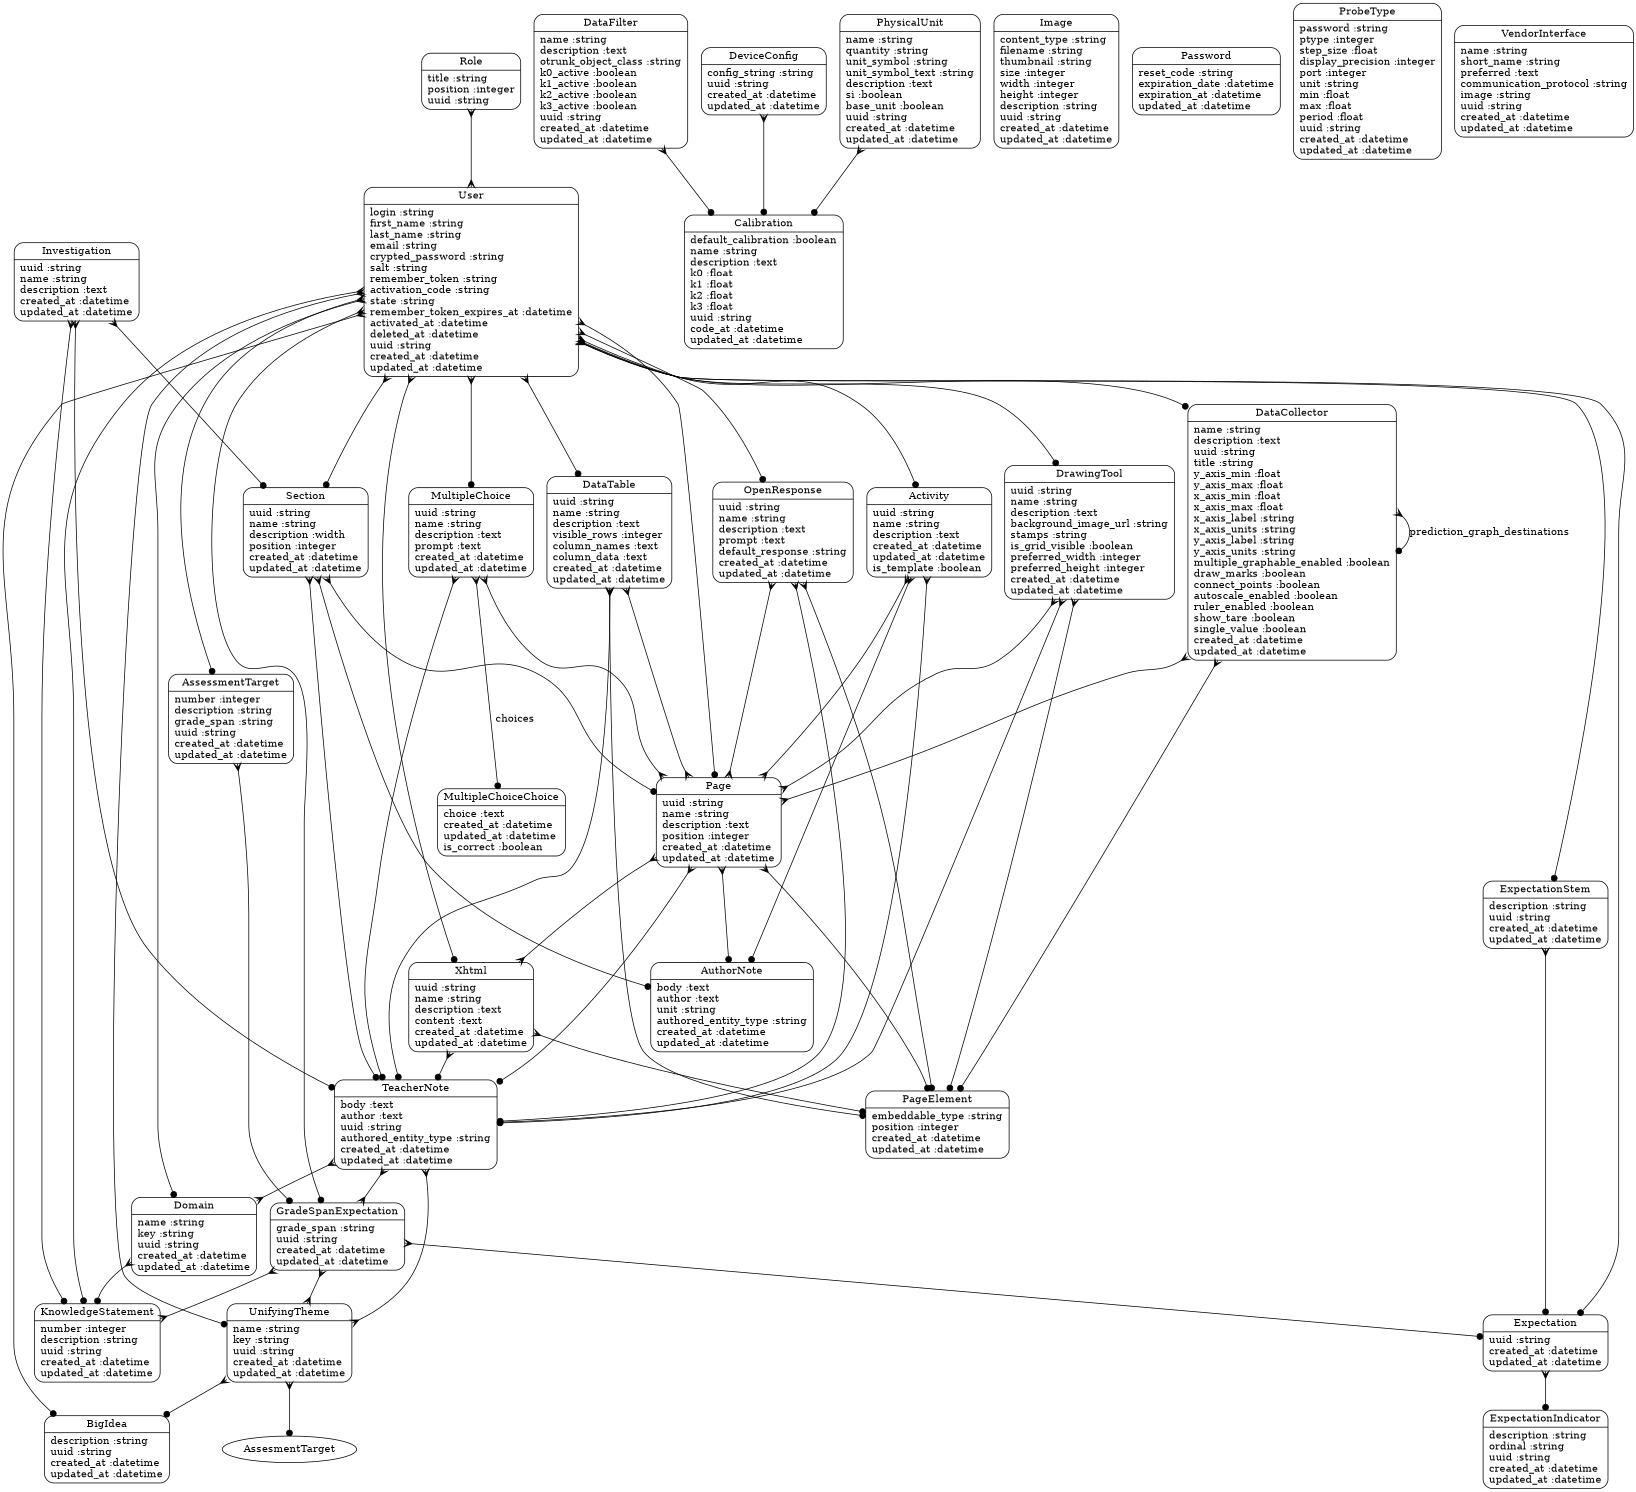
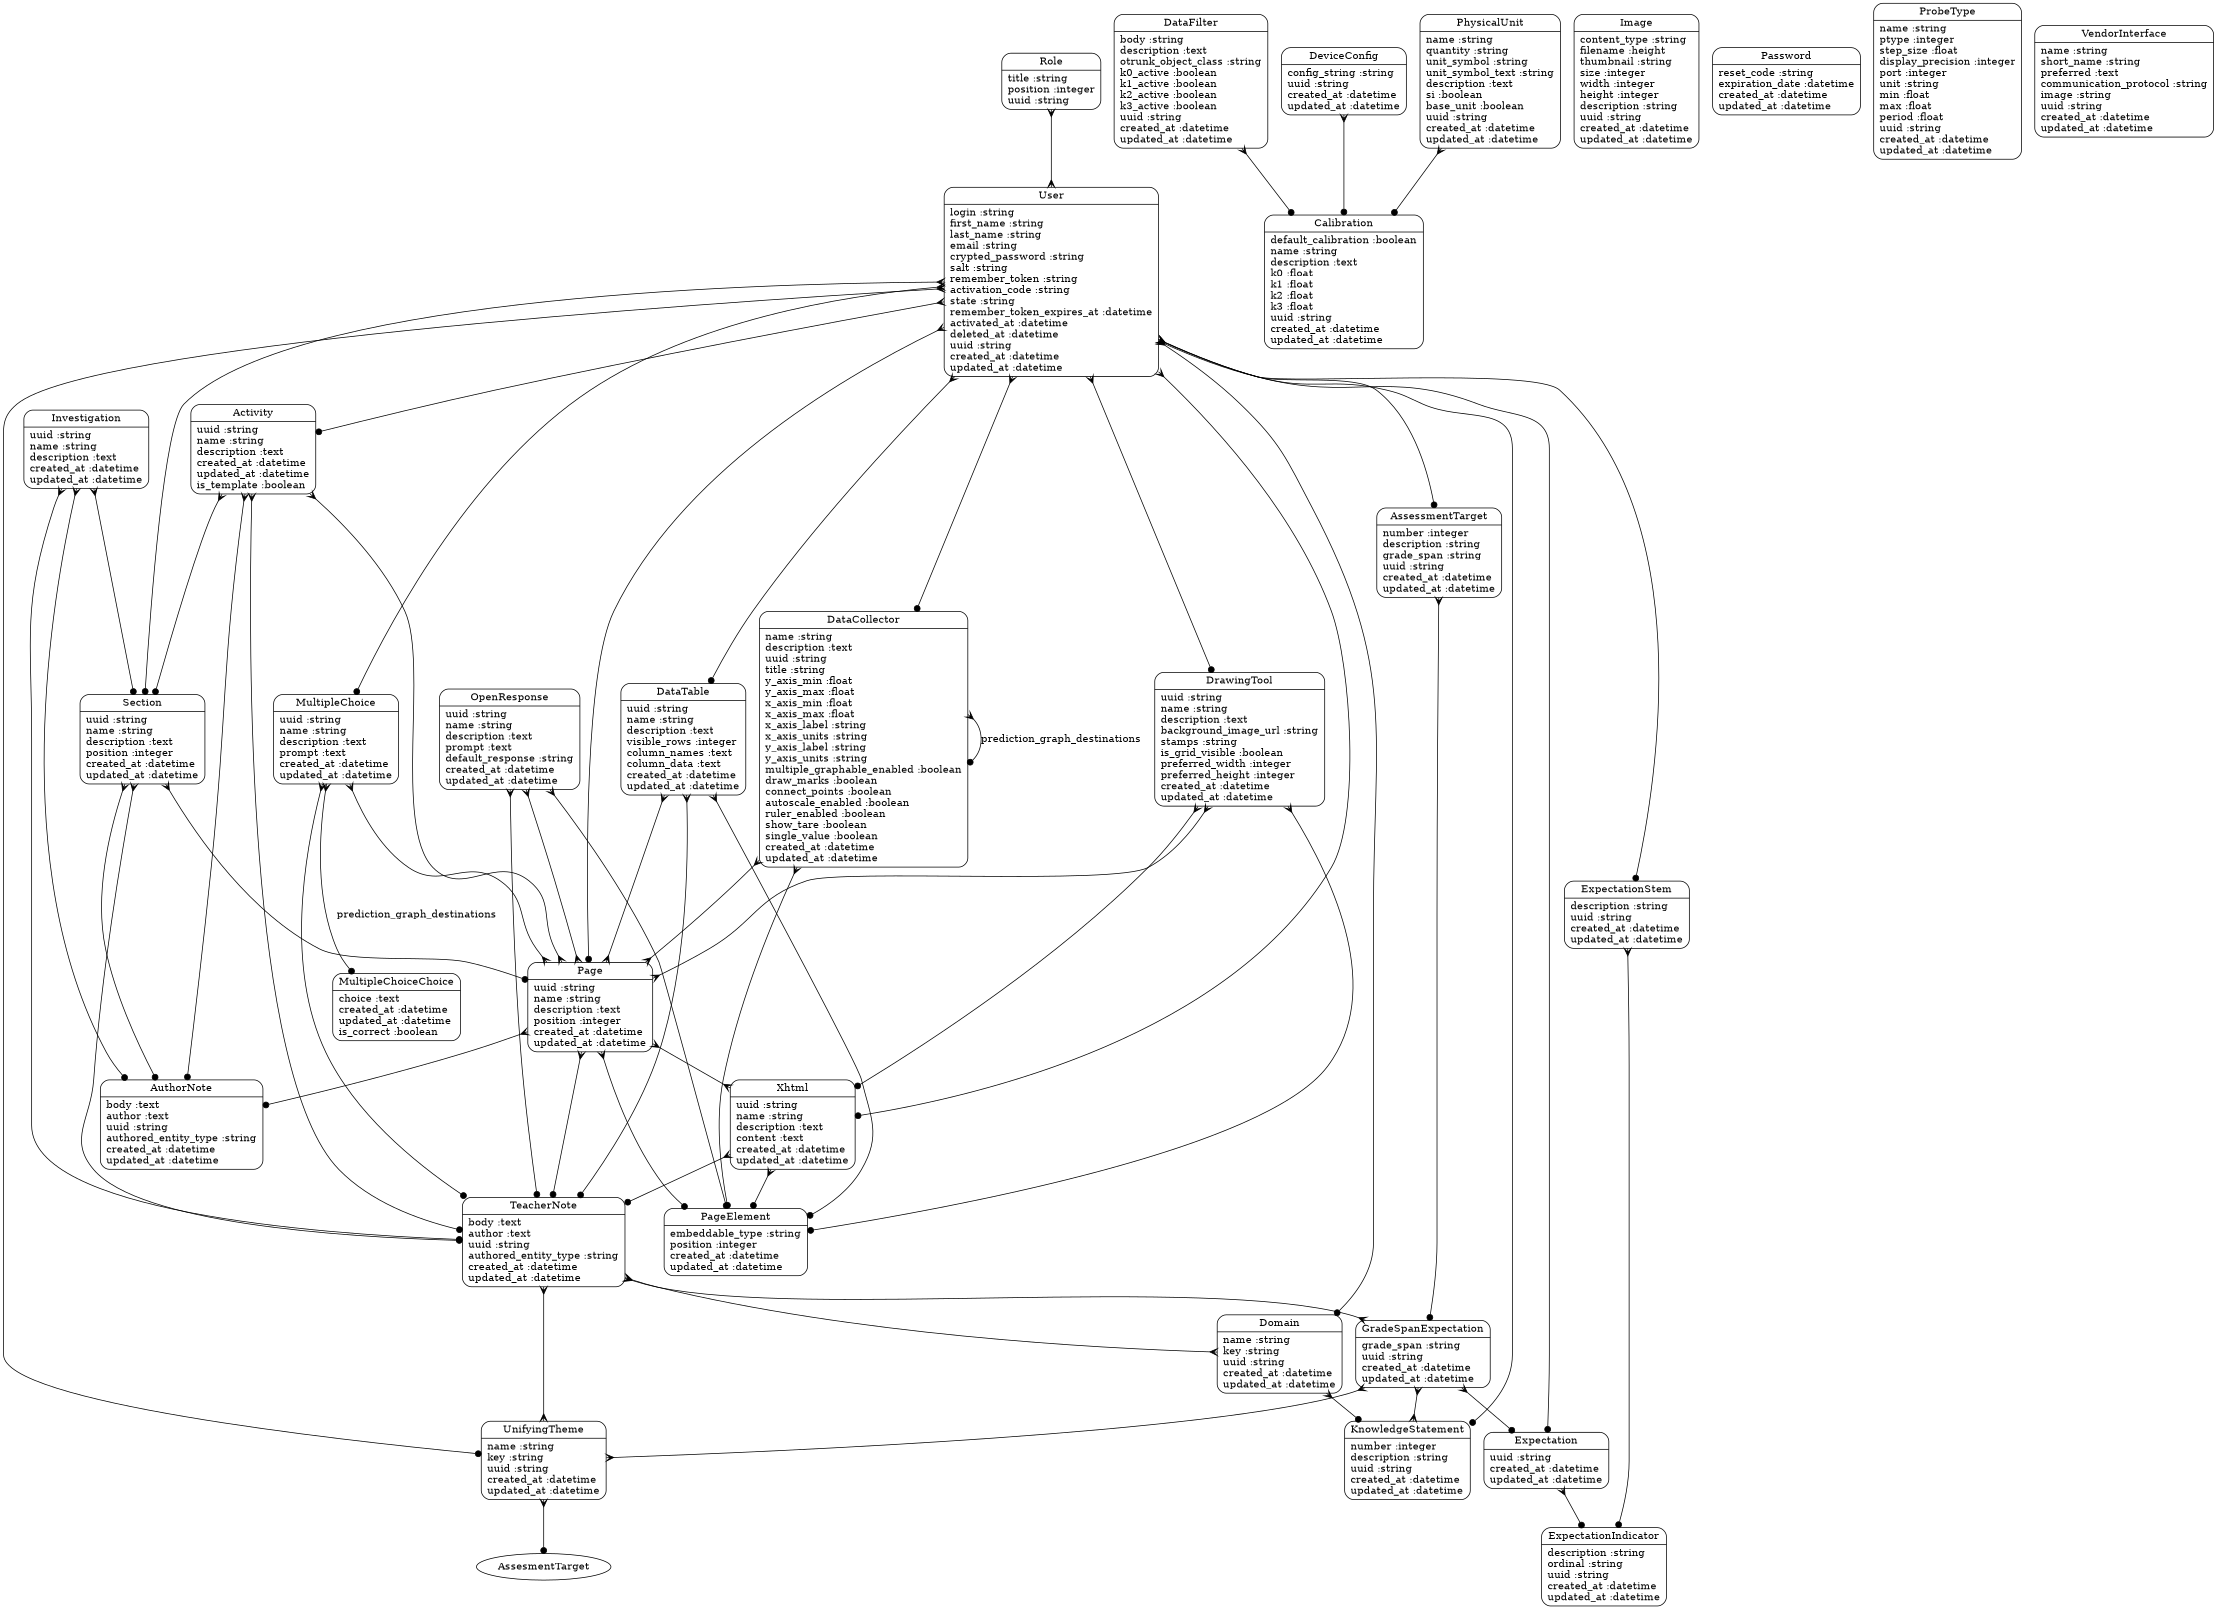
node "ProbeType": text "password :string" -> "name :string"
node "DataFilter": text "name :string" -> "body :string"
node "Image": text "filename :string" -> "filename :height"
node "Password": text "expiration_at :datetime" -> "created_at :datetime"
node "Calibration": text "code_at :datetime" -> "created_at :datetime"
edge "User" -- "OpenResponse": removed
node "Section": text "description :width" -> "description :text"
edge "Activity" -- "Section": added
edge "User" -- "GradeSpanExpectation": removed
edge "MultipleChoice" -- "MultipleChoiceChoice": label "choices" -> "prediction_graph_destinations"
edge "Investigation" -- "KnowledgeStatement": now "Investigation" -- "AuthorNote"
edge "DrawingTool" -- "TeacherNote": now "DrawingTool" -- "Xhtml"
node "AuthorNote": text "unit :string" -> "uuid :string"
edge "ExpectationStem" -- "Expectation": now "ExpectationStem" -- "ExpectationIndicator"
node "BigIdea": removed
